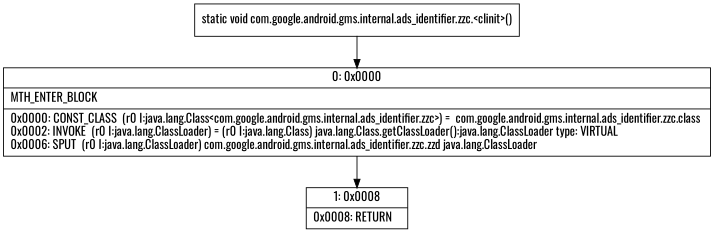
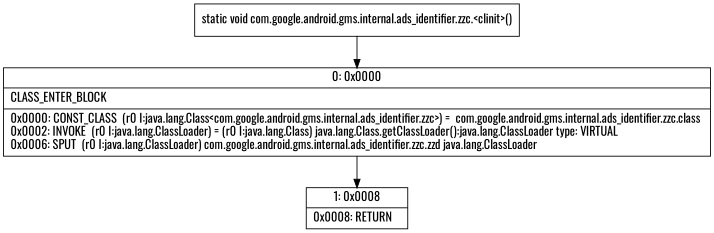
node "0: 0x0000": text "MTH_ENTER_BLOCK" -> "CLASS_ENTER_BLOCK"
